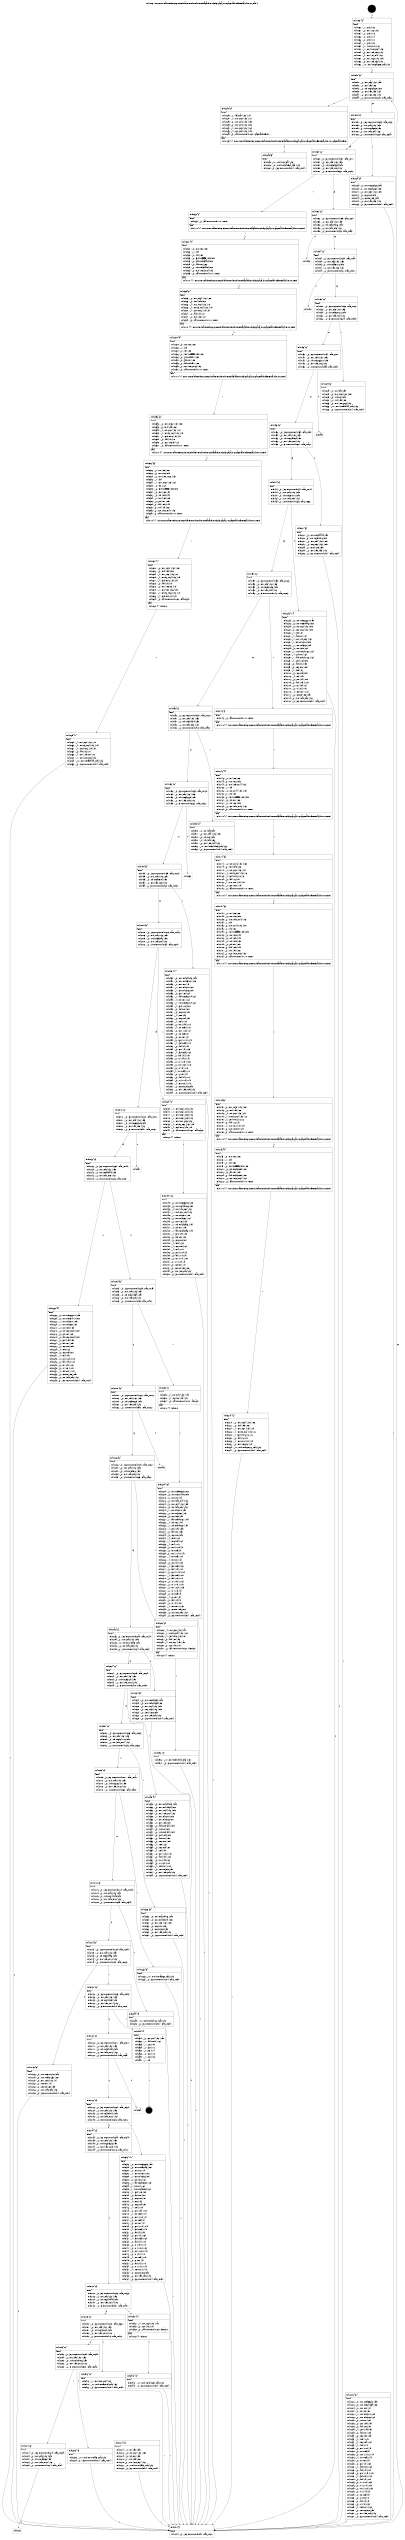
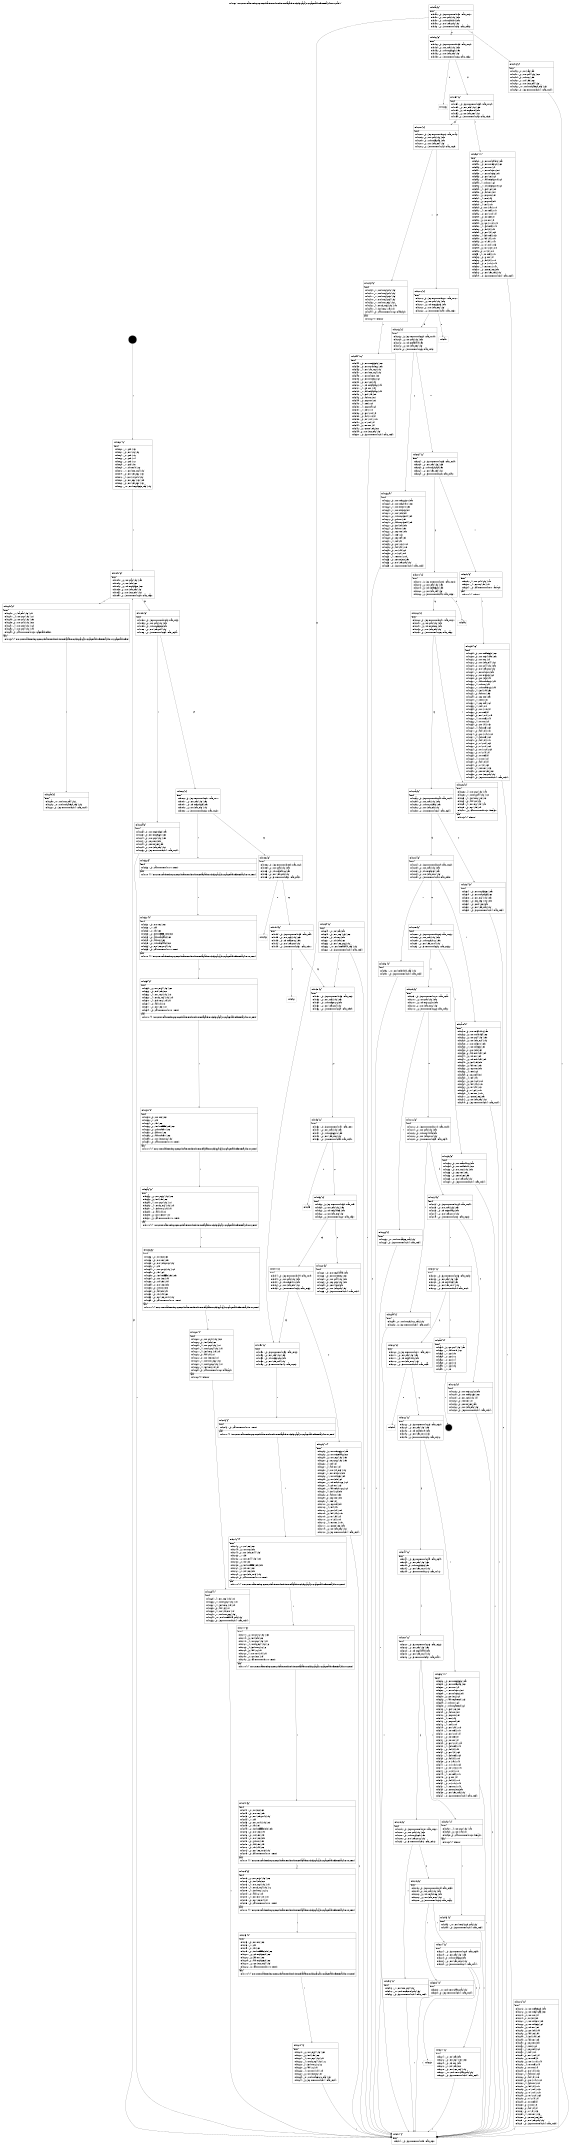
edge "0x401f20 [28]" -> "0x402849 [28]": reversed
edge "0x401f90 [28]" -> "0x401fac [28]": reversed
edge "0x4028c7 [33]" -> "0x402b14 [5]": removed, label "2"
edge "0x4028e8 [30]" -> "0x402906 [15]": now "0x4020c4 [28]" -> "0x402906 [15]"
edge "0x402214 [28]" -> "0x402874 [28]": added, label "1"
